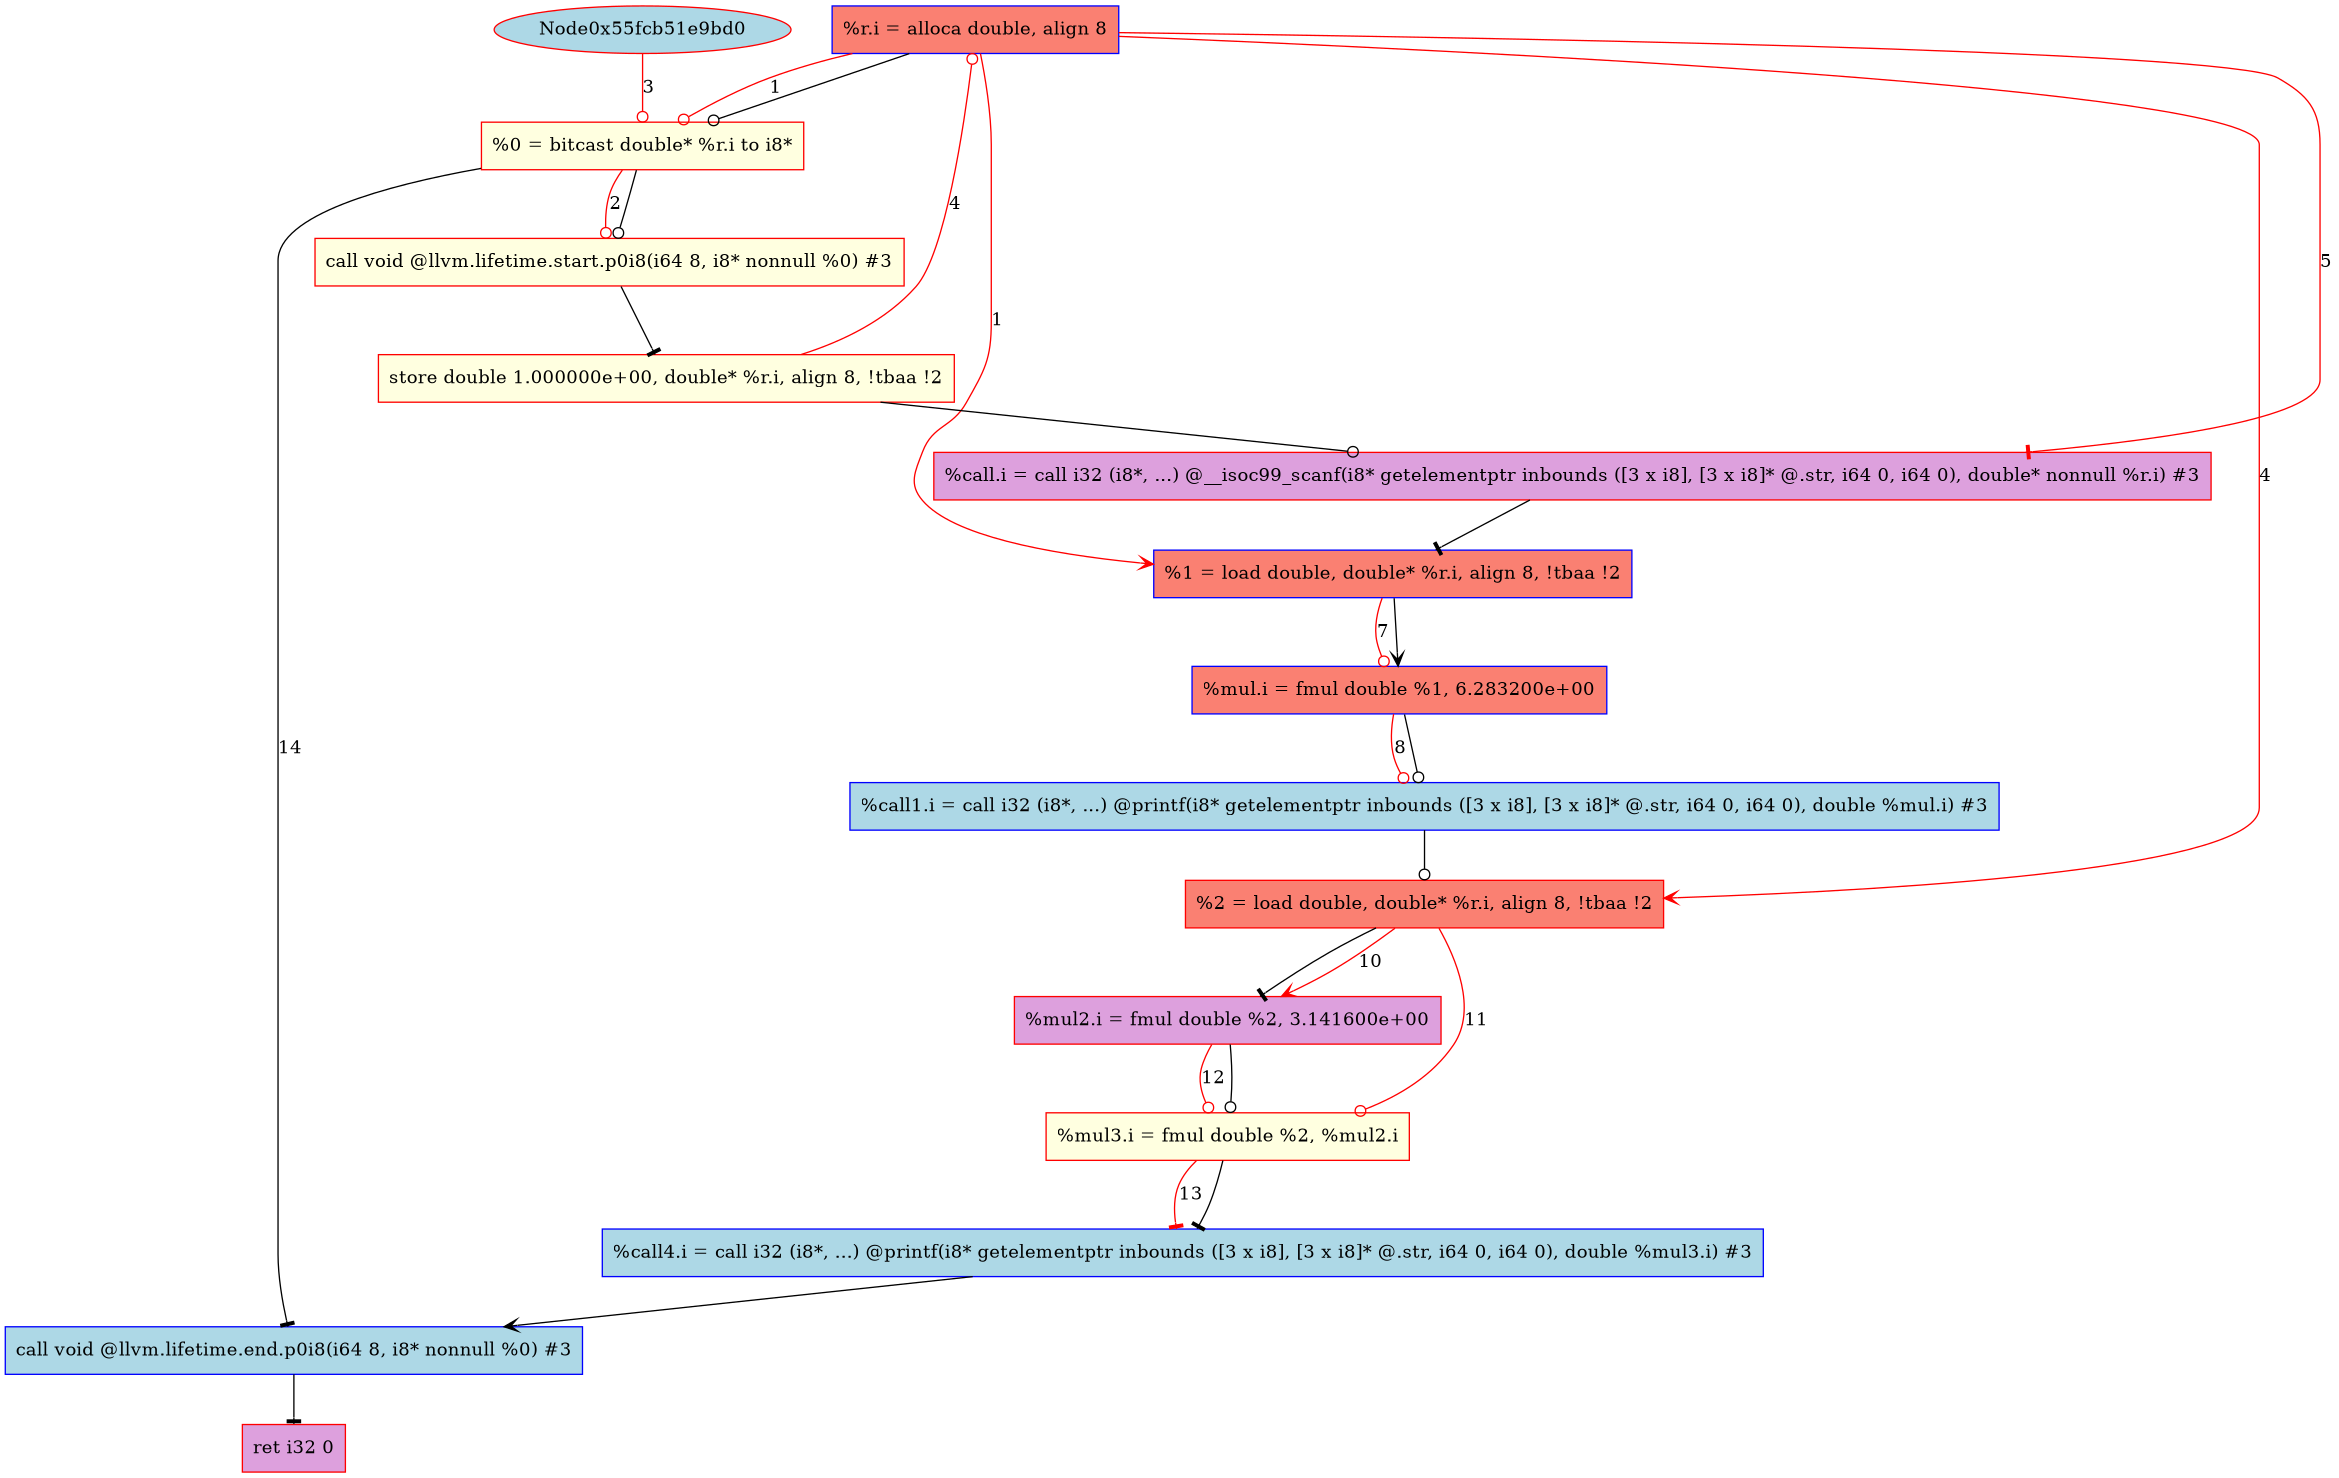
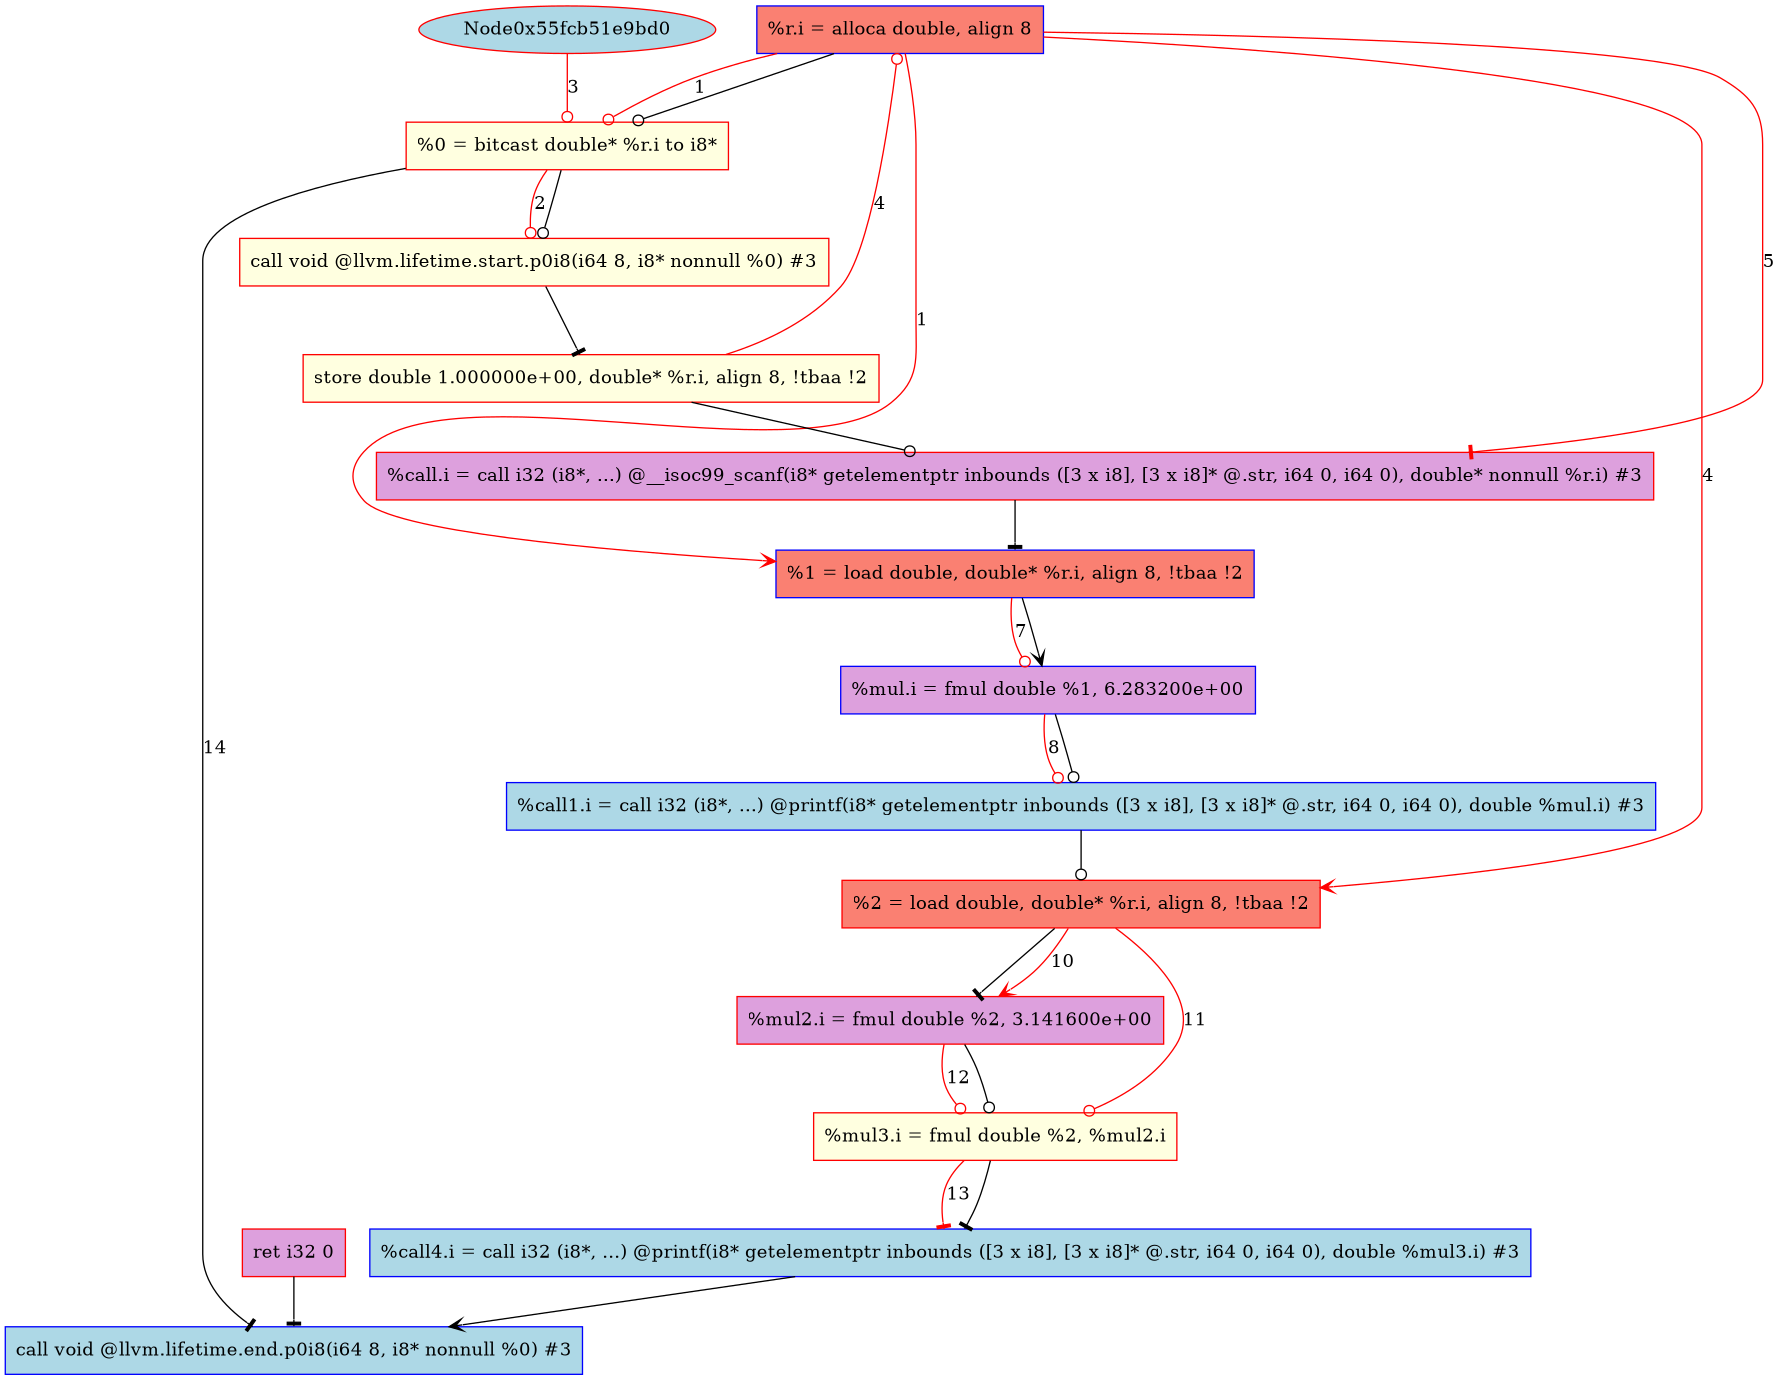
node "%mul.i = fmul double %1, 6.283200e+00": fillcolor salmon -> plum
edge "call void @llvm.lifetime.end.p0i8(i64 8, i8* nonnull %0) #3" -> "ret i32 0": reversed
